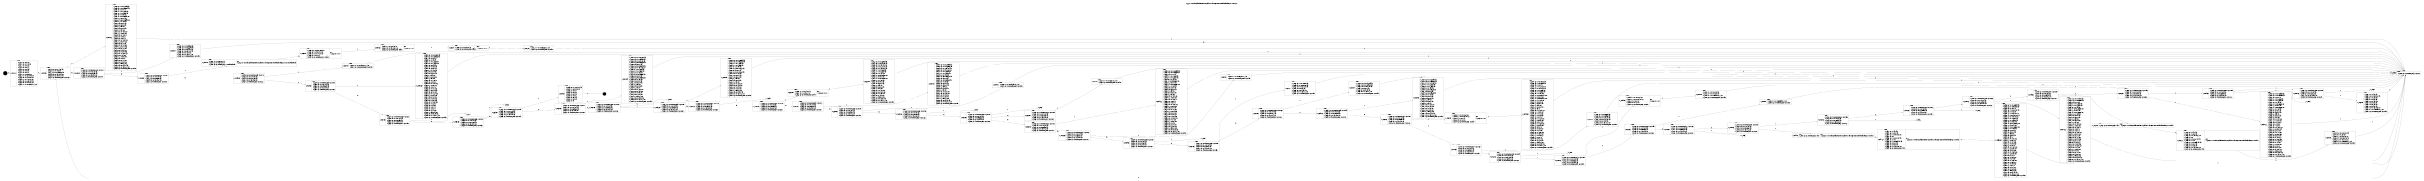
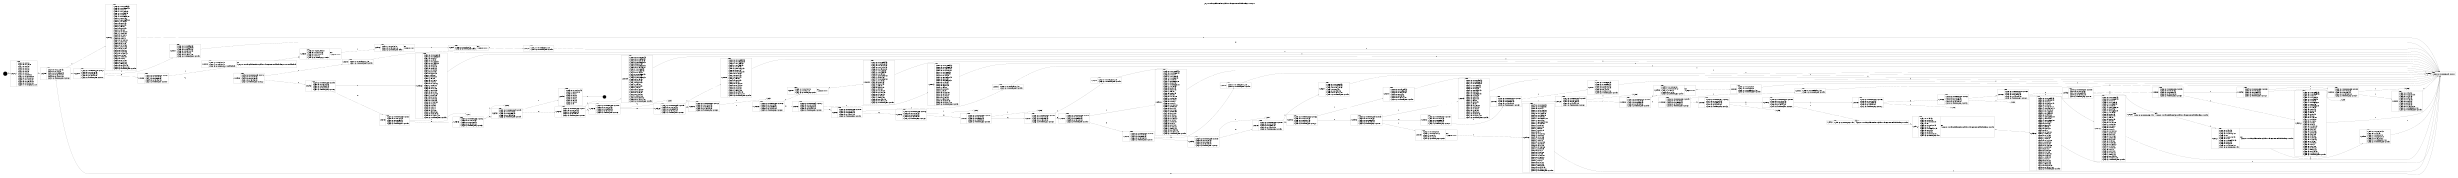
edge "0x4016f2 [25]" -> "0x401b67 [23]": now "0x4016d9 [25]" -> "0x401b67 [23]"
edge "0x40162a [25]" -> "0x40165c [25]": now "0x401643 [25]" -> "0x40165c [25]"
